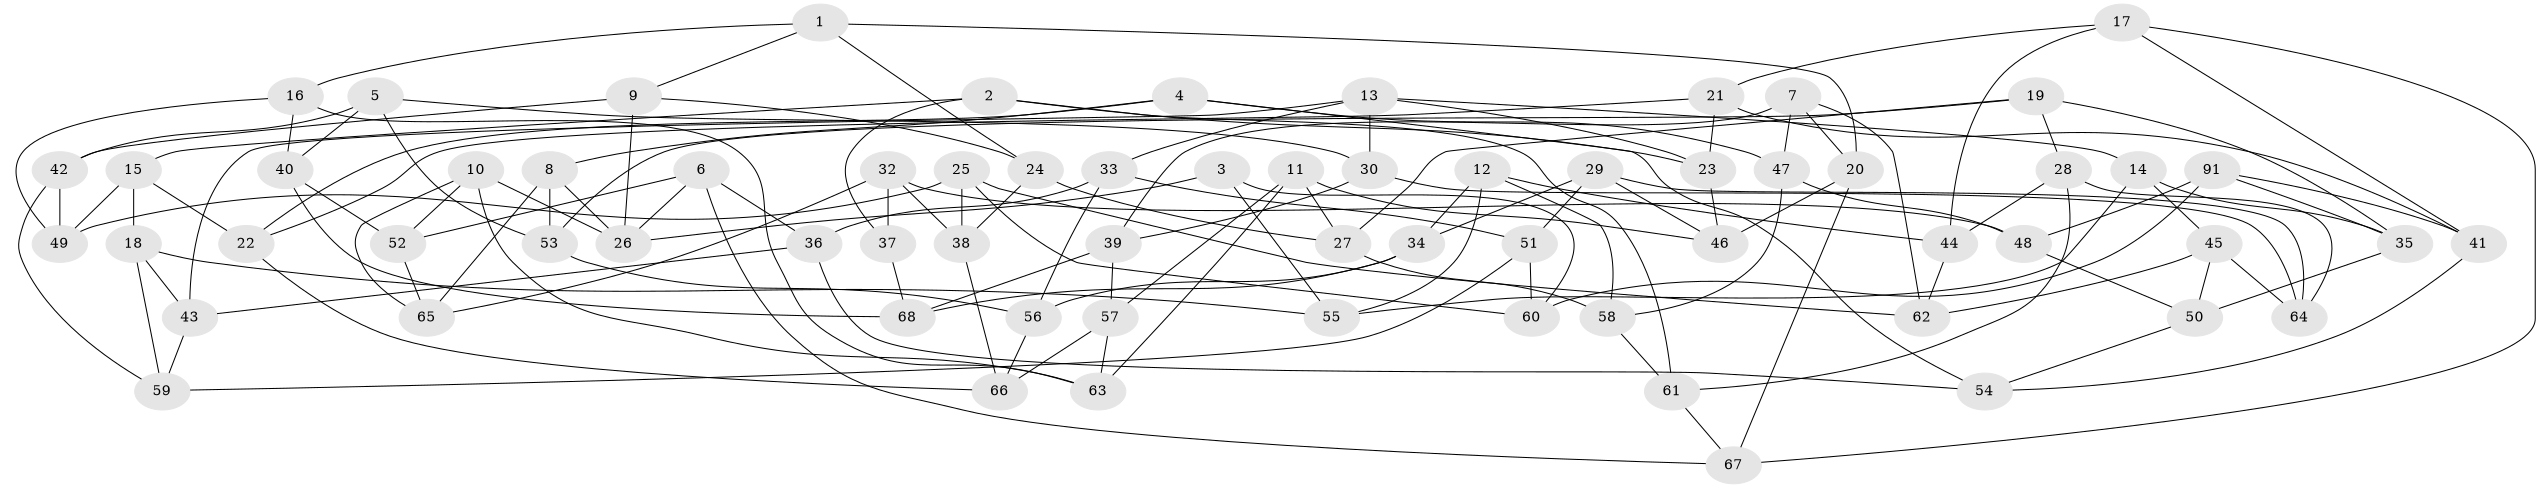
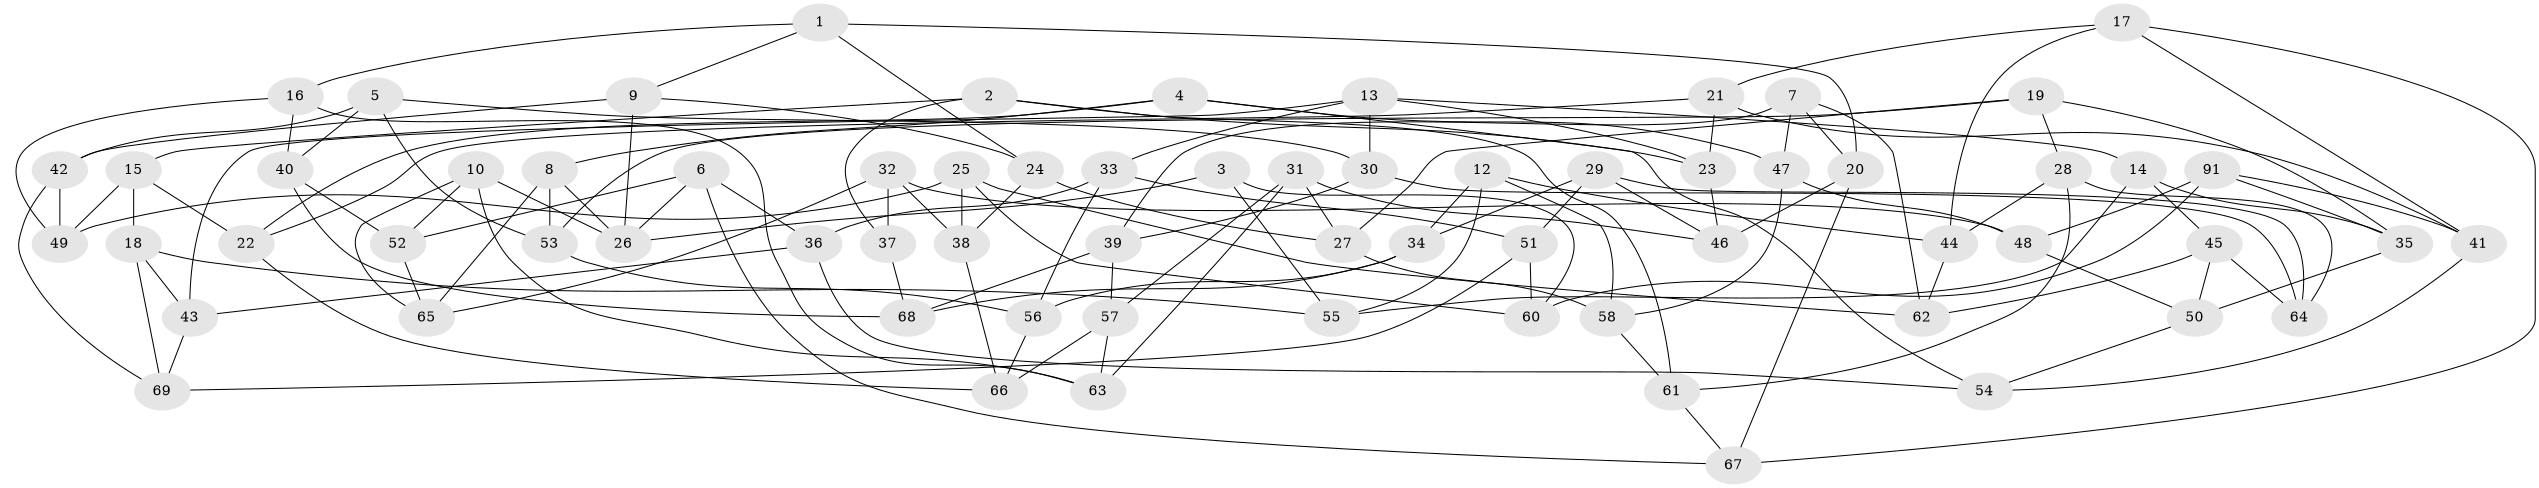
node "11": label "11" -> "31"
node "59": label "59" -> "69"
